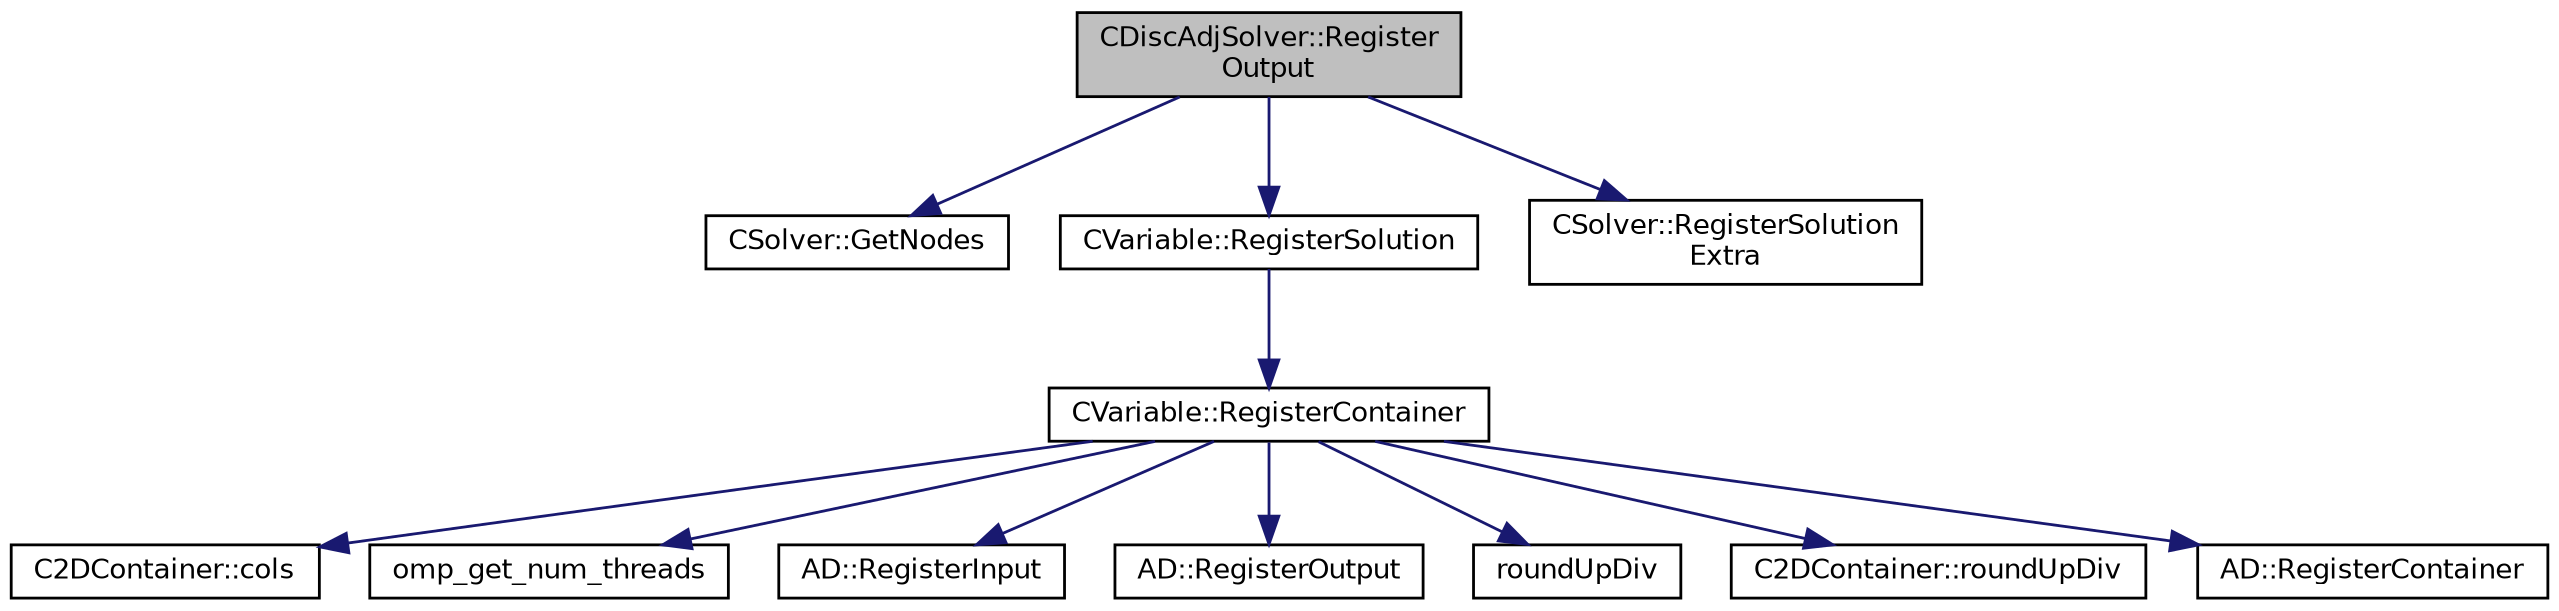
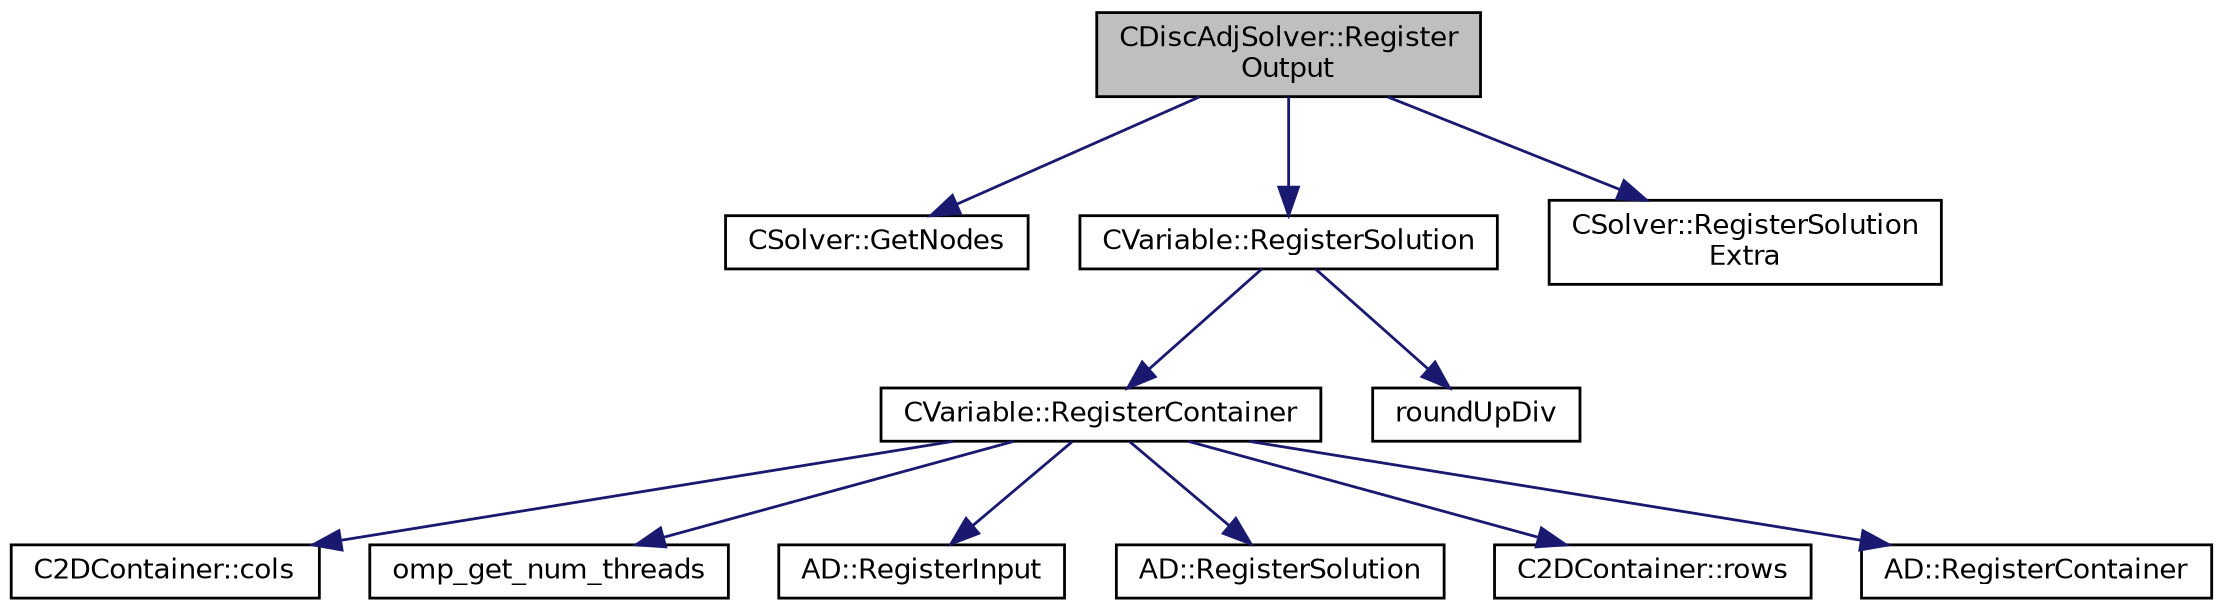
edge "CVariable::RegisterContainer" -> "roundUpDiv": now "CVariable::RegisterSolution" -> "roundUpDiv"
node "AD::RegisterOutput": label "AD::RegisterOutput" -> "AD::RegisterSolution"
node "C2DContainer::roundUpDiv": label "C2DContainer::roundUpDiv" -> "C2DContainer::rows"
